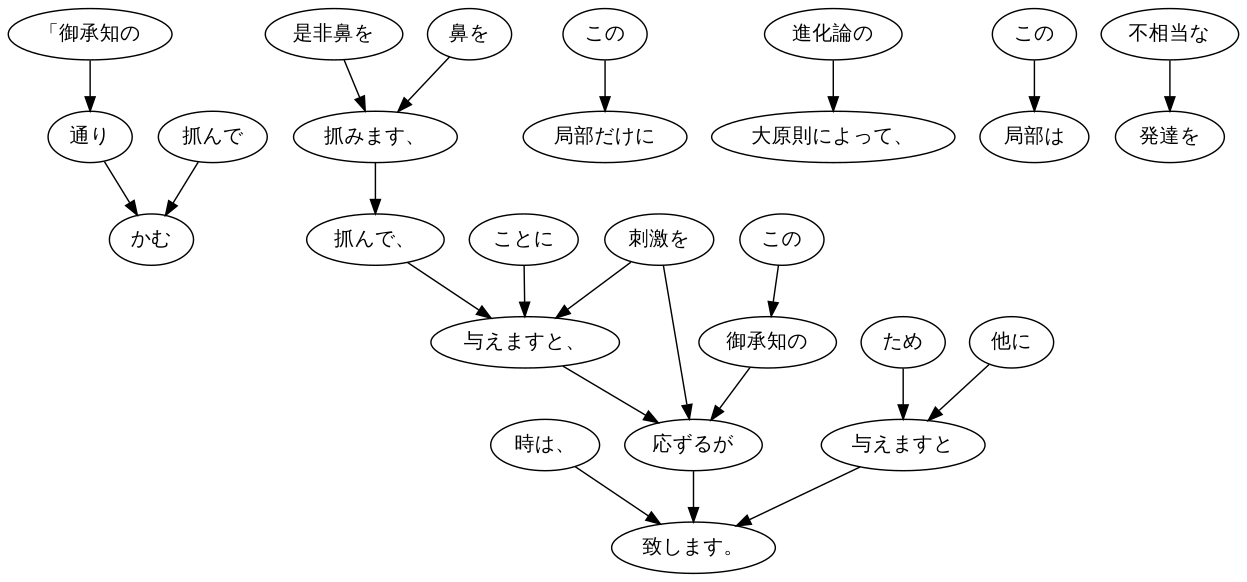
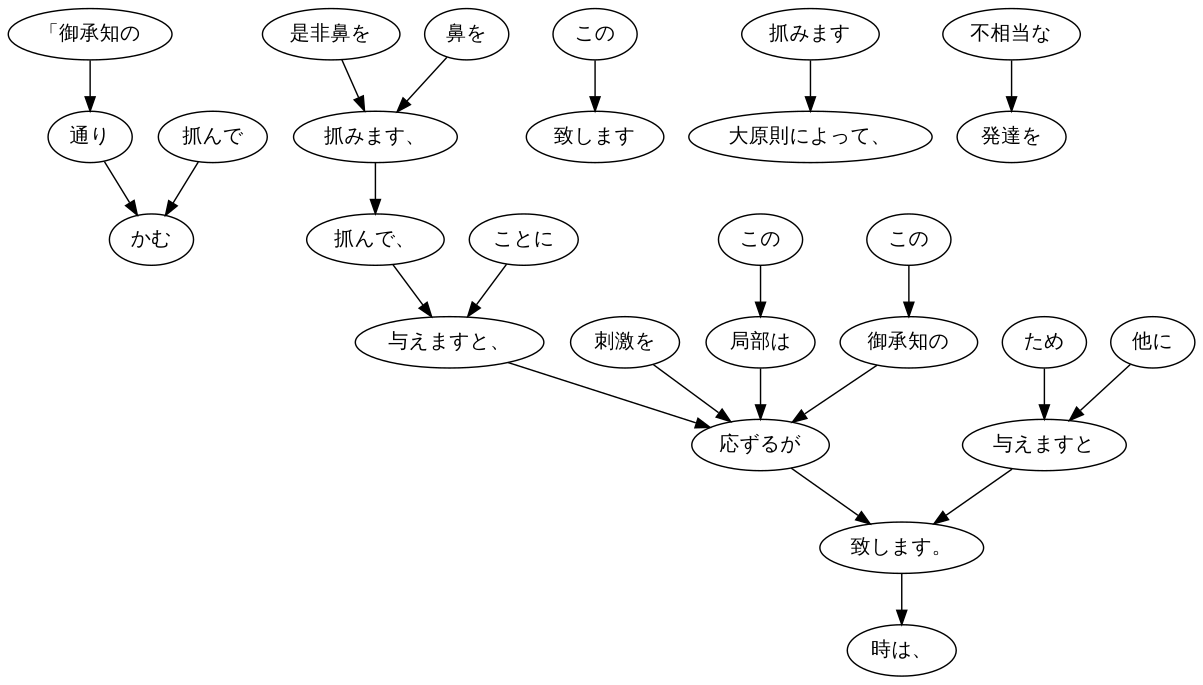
node "進化論の": label "進化論の" -> "抓みます"
node "局部だけに": label "局部だけに" -> "致します"
edge "刺激を" -> "与えますと、": removed
edge "局部は" -> "応ずるが": added
edge "時は、" -> "致します。": reversed
